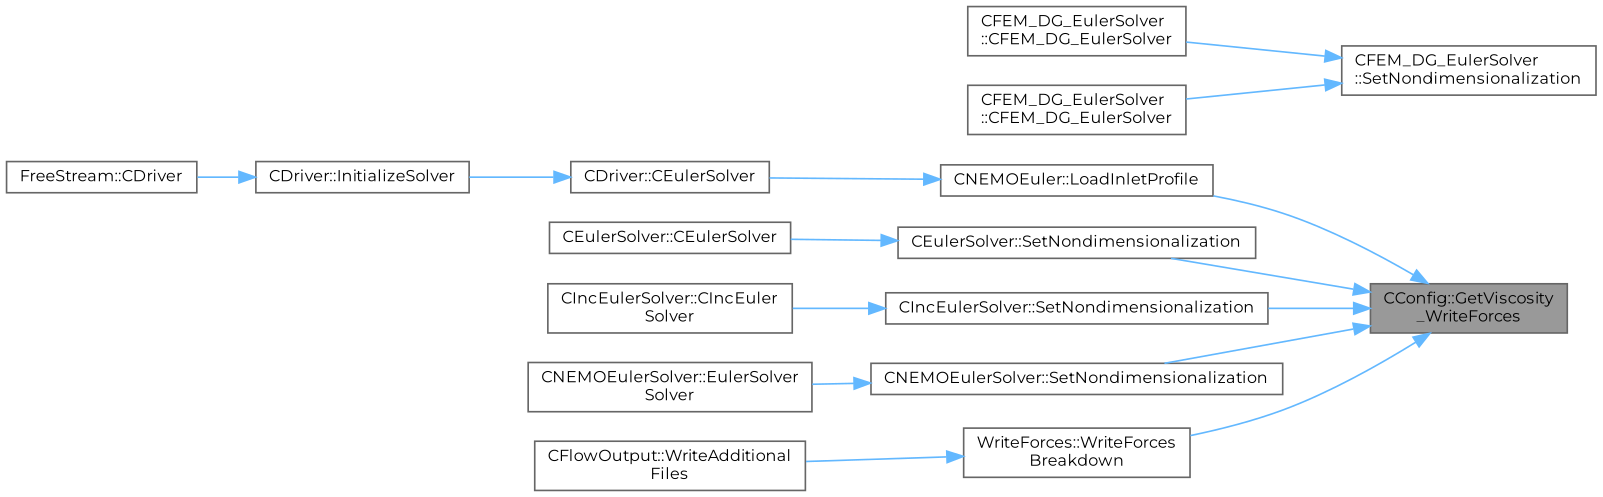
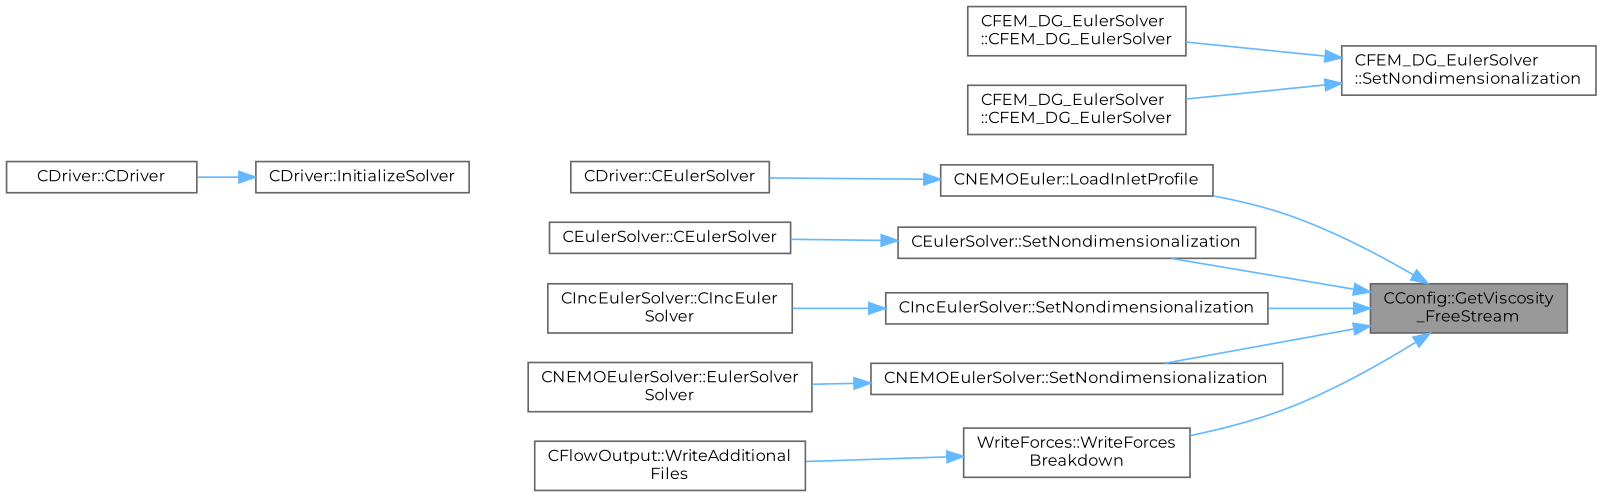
node "FreeStream::CDriver": label "FreeStream::CDriver" -> "CDriver::CDriver"
edge "CDriver::InitializeSolver" -> "CDriver::CEulerSolver": removed
node "CConfig::GetViscosity _WriteForces": label "CConfig::GetViscosity _WriteForces" -> "CConfig::GetViscosity _FreeStream"
